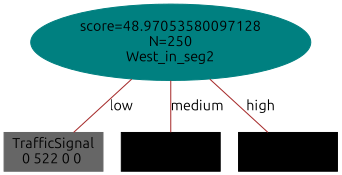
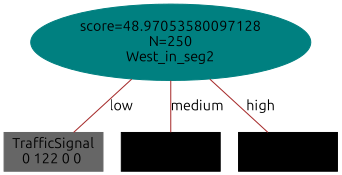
node "TrafficSignal 0 522 0 0": label "TrafficSignal 0 522 0 0" -> "TrafficSignal 0 122 0 0"
